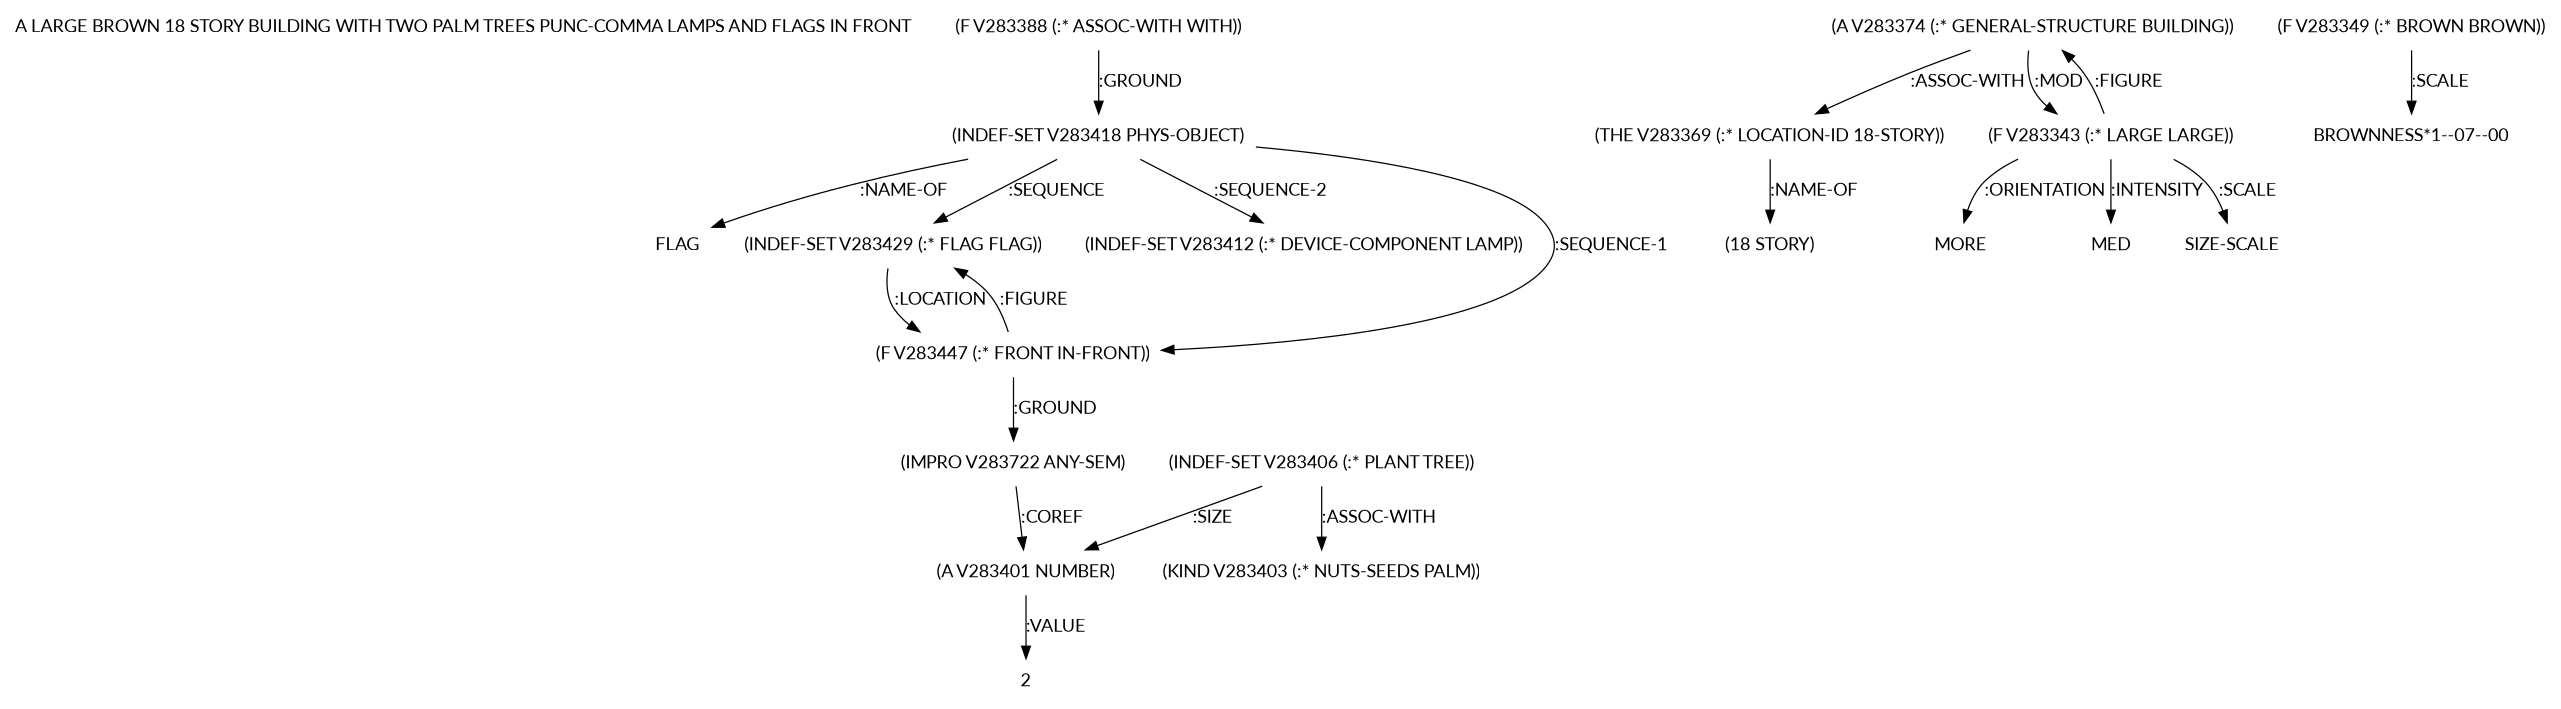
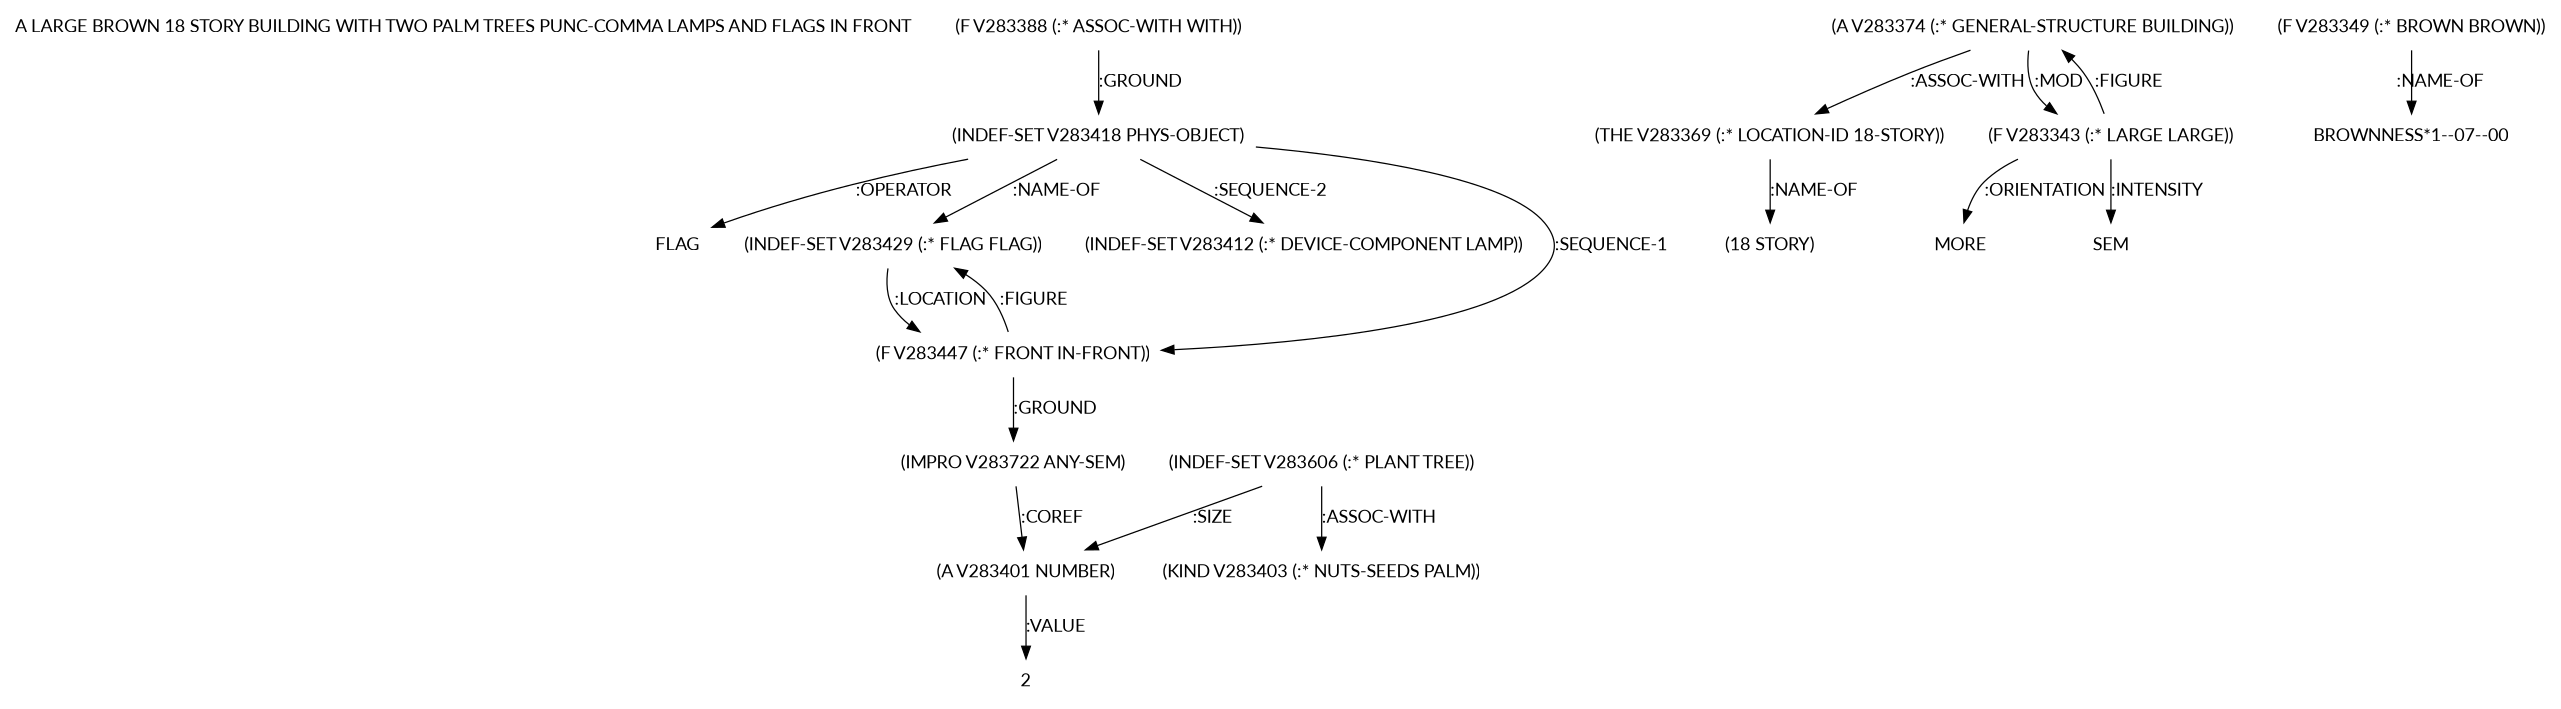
edge "(F V283349 (:* BROWN BROWN))" -> "BROWNNESS*1--07--00": label ":SCALE" -> ":NAME-OF"
edge "(INDEF-SET V283418 PHYS-OBJECT)" -> "FLAG": label ":NAME-OF" -> ":OPERATOR"
edge "(INDEF-SET V283418 PHYS-OBJECT)" -> "(INDEF-SET V283429 (:* FLAG FLAG))": label ":SEQUENCE" -> ":NAME-OF"
node "MED": label "MED" -> "SEM"
node "SIZE-SCALE": removed
node "(INDEF-SET V283406 (:* PLANT TREE))": label "(INDEF-SET V283406 (:* PLANT TREE))" -> "(INDEF-SET V283606 (:* PLANT TREE))"
